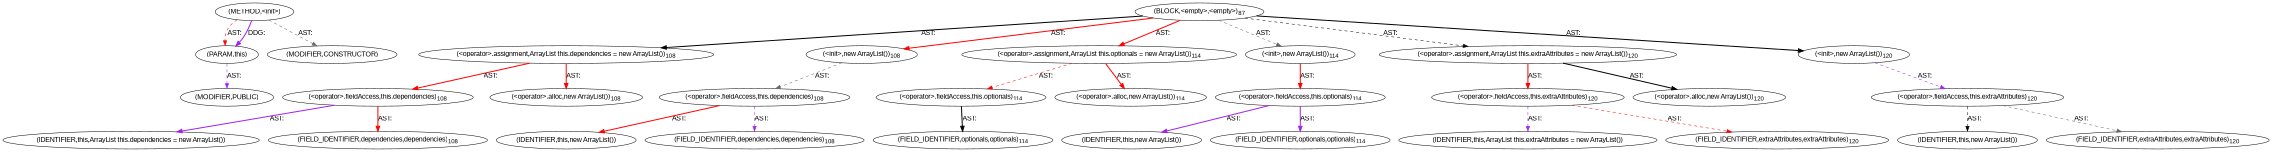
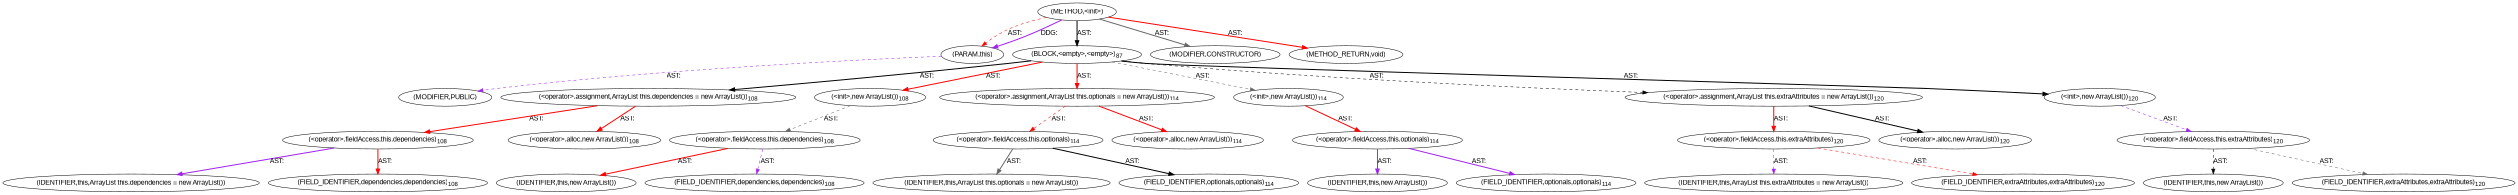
edge "(METHOD,<init>)" -> "(BLOCK,<empty>,<empty>)": added, label "AST:"
edge "(METHOD,<init>)" -> "(MODIFIER,CONSTRUCTOR)": style dashed -> bold
node "(METHOD_RETURN,void)": added
node "(IDENTIFIER,this,ArrayList this.optionals = new ArrayList())": added
